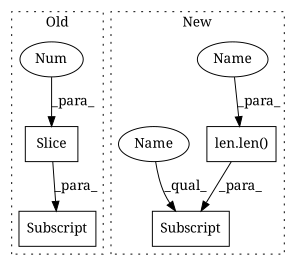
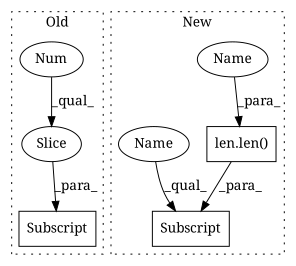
edge "Num" -> "Slice": label "_para_" -> "_qual_"
node "Slice": shape box -> ellipse
